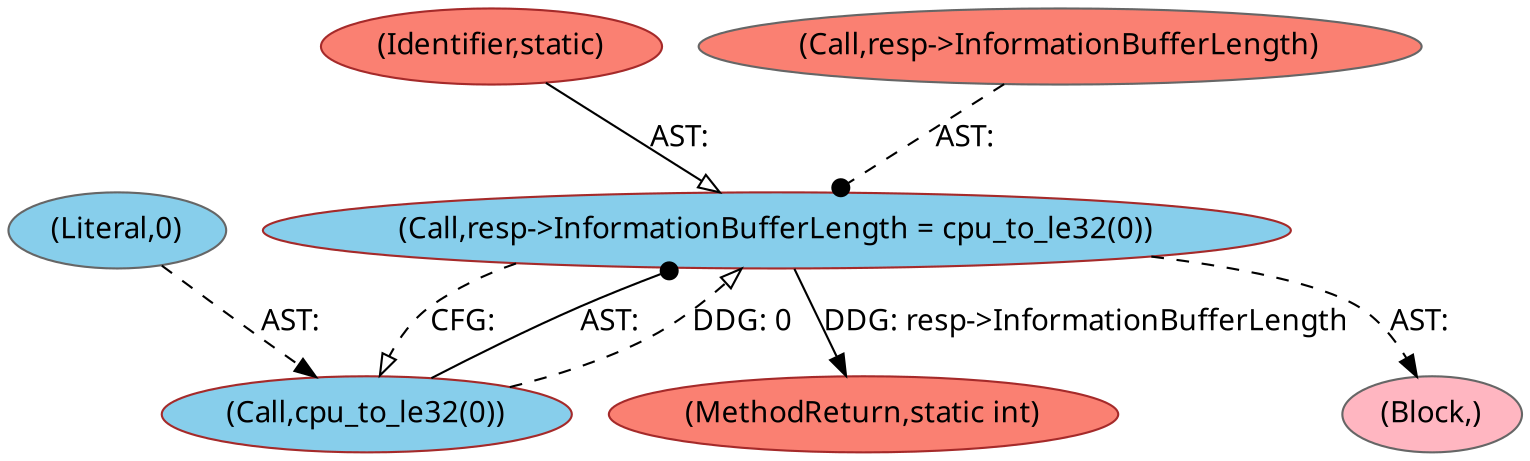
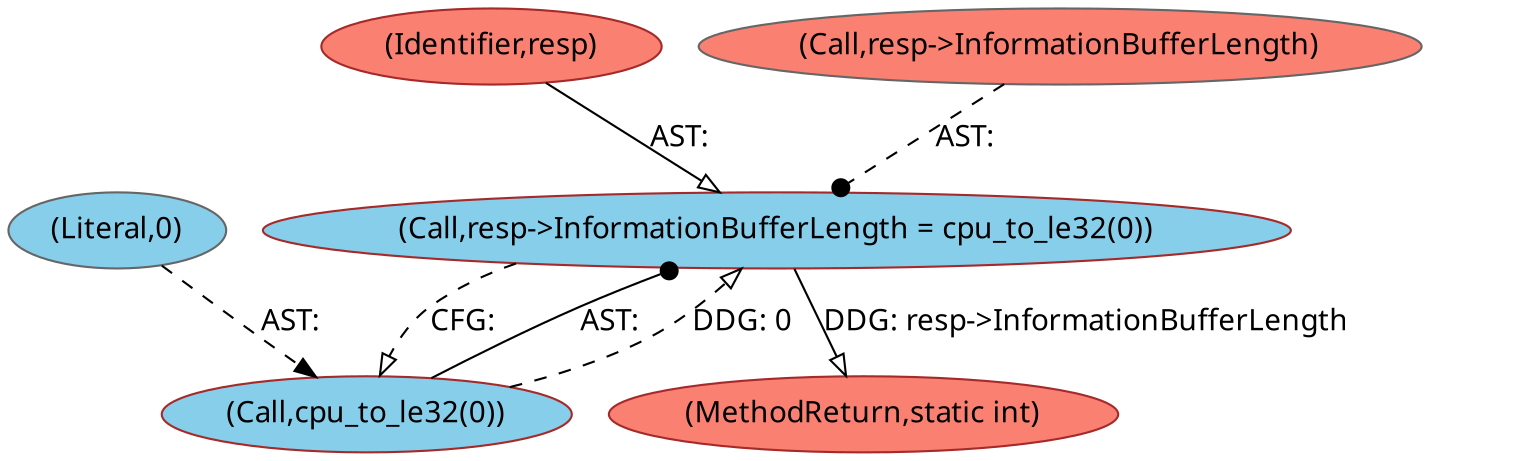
node "(Identifier,static)": label "(Identifier,static)" -> "(Identifier,resp)"
edge "(Call,resp->InformationBufferLength = cpu_to_le32(0))" -> "(MethodReturn,static int)": arrowhead normal -> onormal
node "(Block,)": removed
